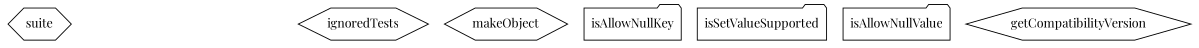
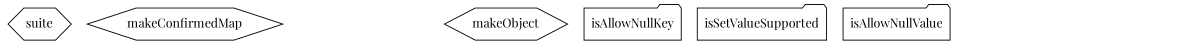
node "makeConfirmedMap": added
node "ignoredTests": removed
node "getCompatibilityVersion": removed
